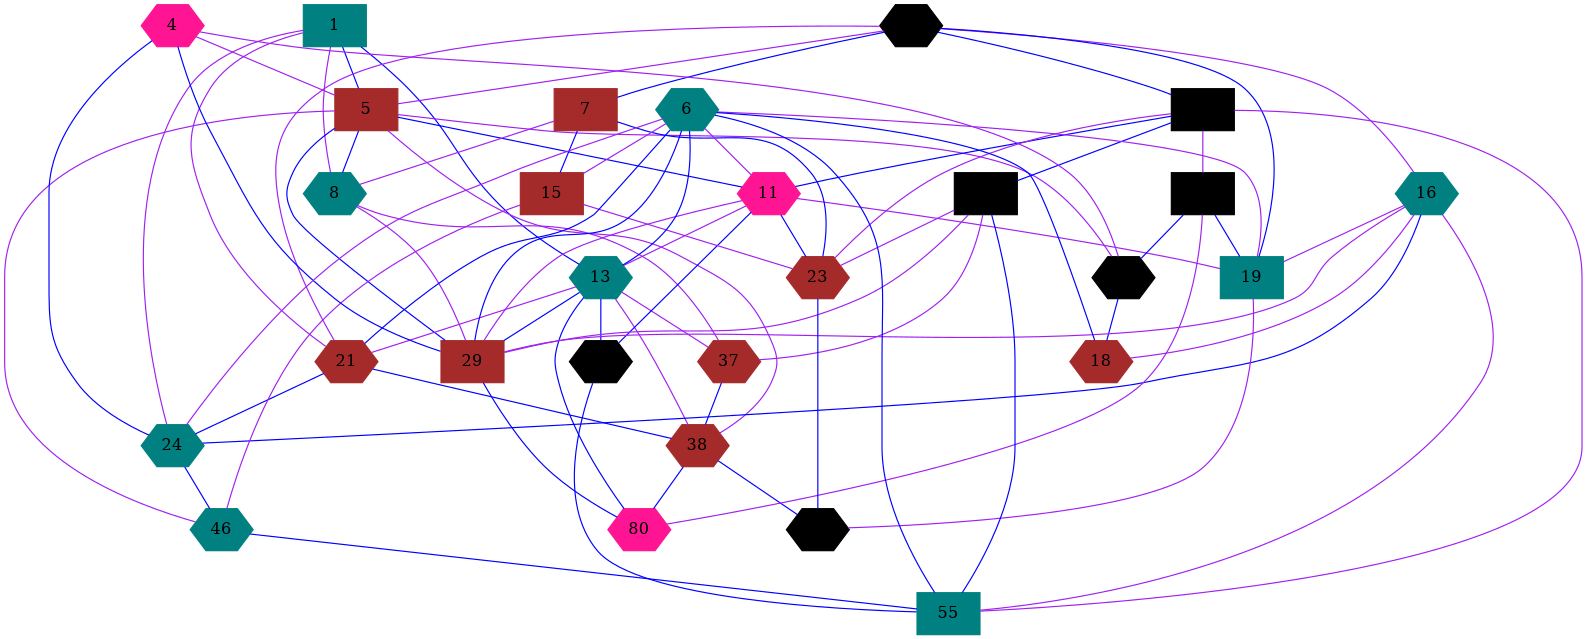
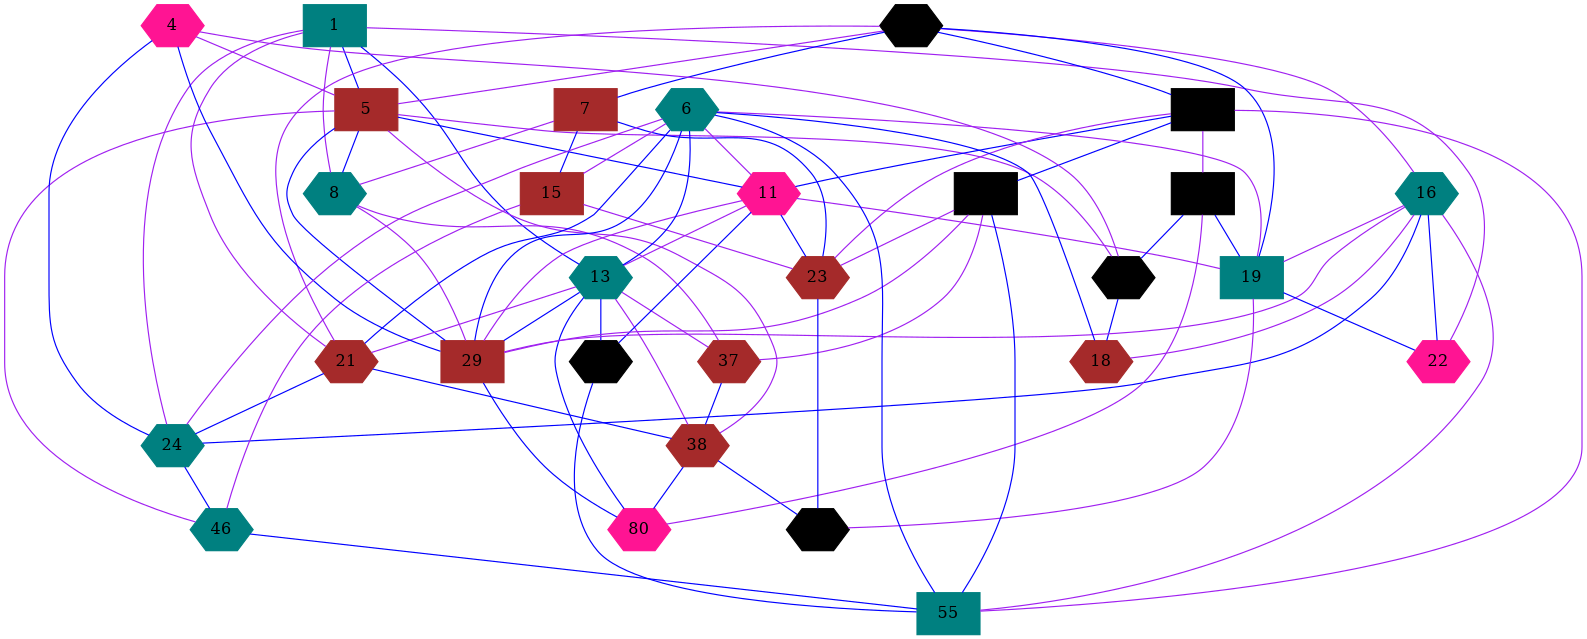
node "22": added
